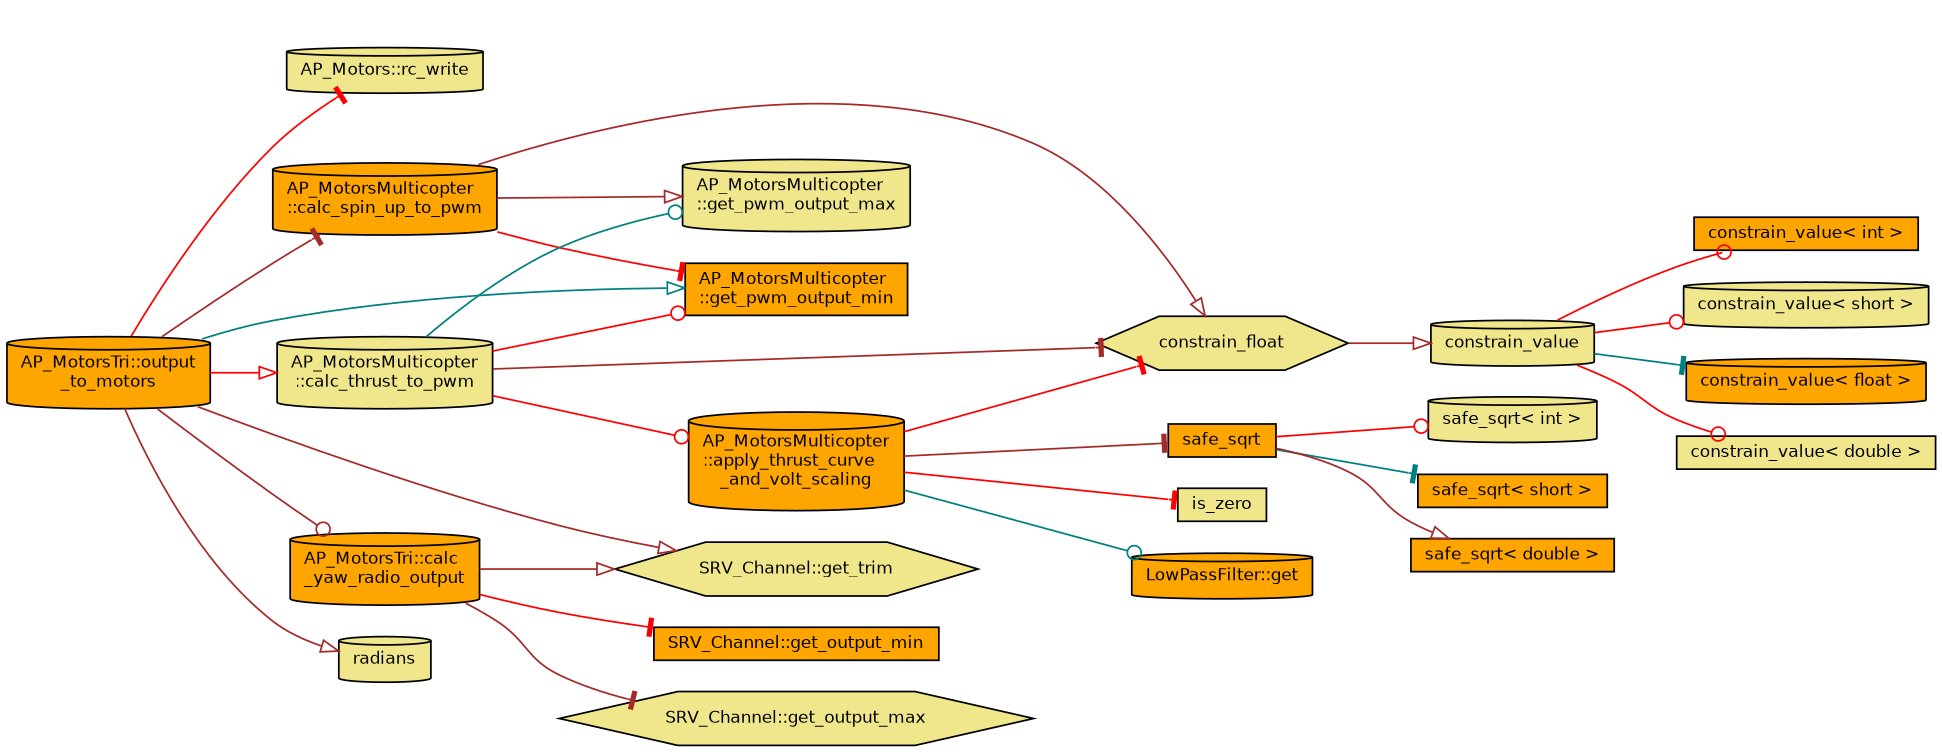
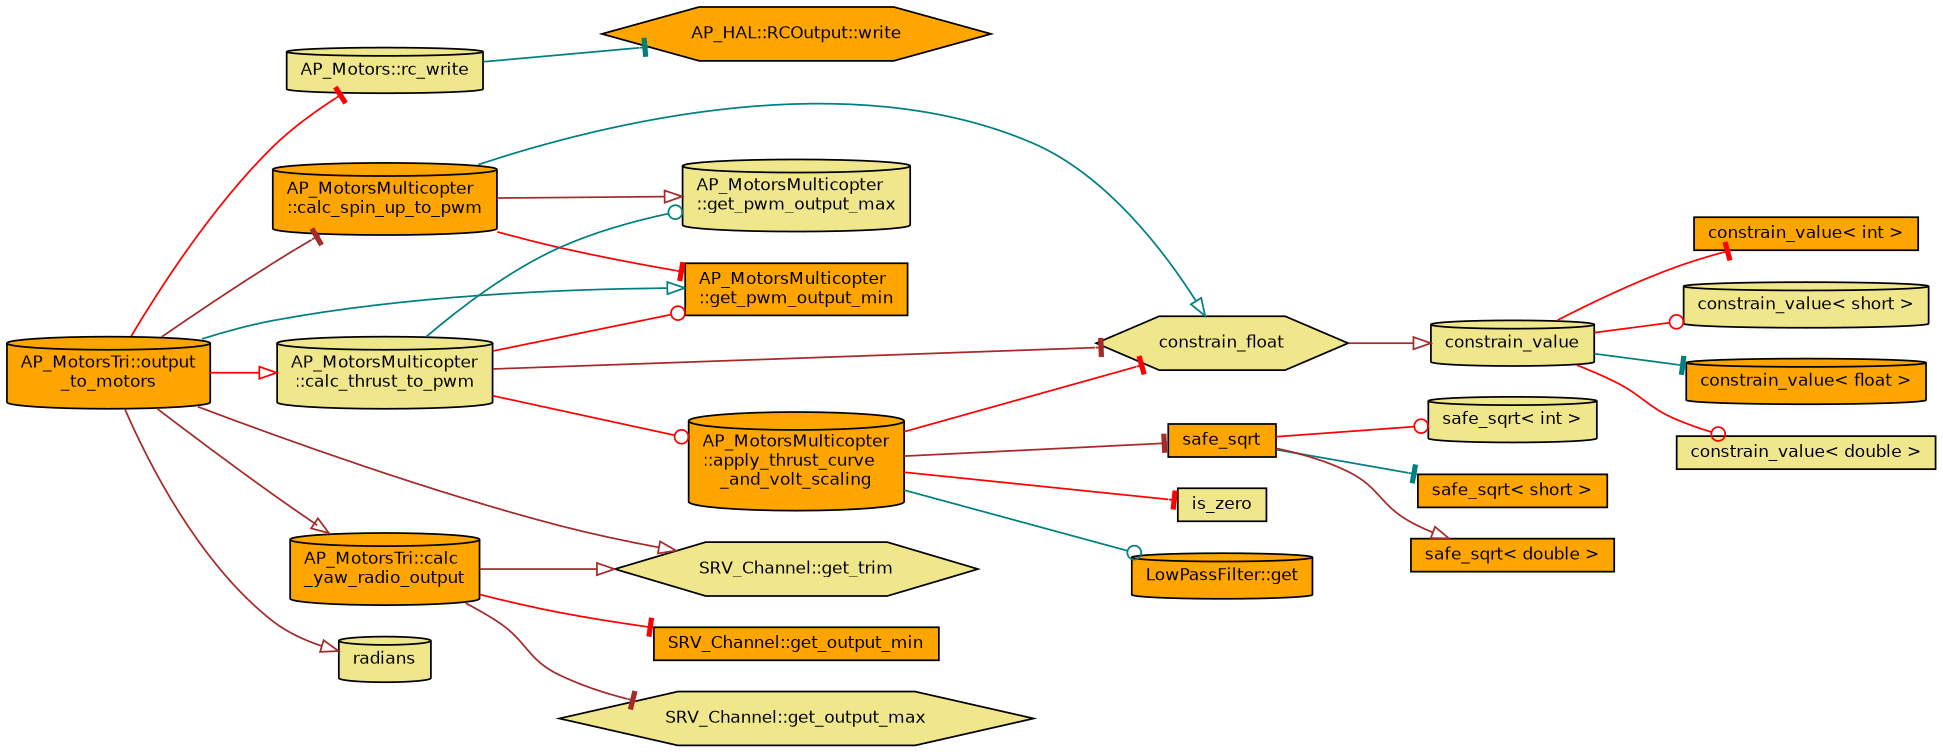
node "AP_HAL::RCOutput::write": added
edge "AP_MotorsMulticopter ::calc_spin_up_to_pwm" -> "constrain_float": color brown -> teal
edge "constrain_value" -> "constrain_value< int >": arrowhead odot -> tee
edge "AP_MotorsTri::output _to_motors" -> "AP_MotorsTri::calc _yaw_radio_output": arrowhead odot -> onormal
